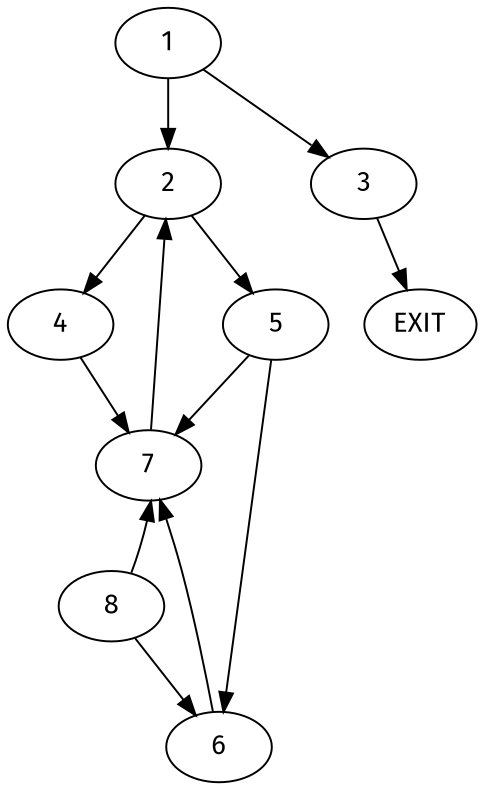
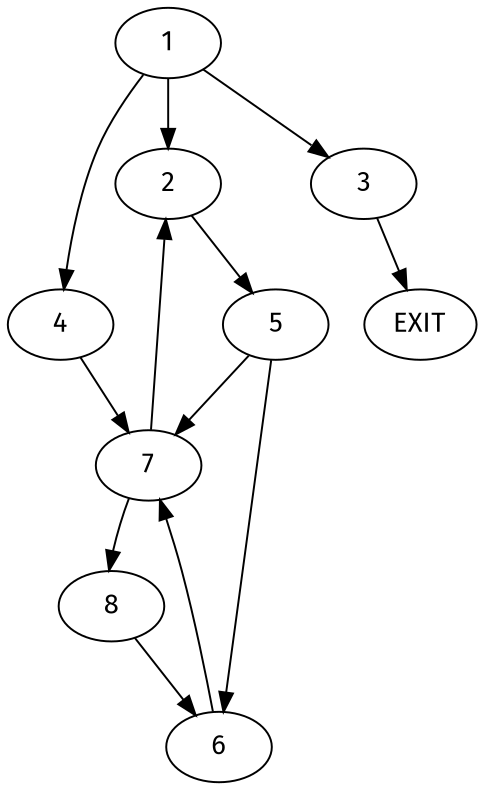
edge "2" -> "4": now "1" -> "4"
edge "8" -> "7": reversed
